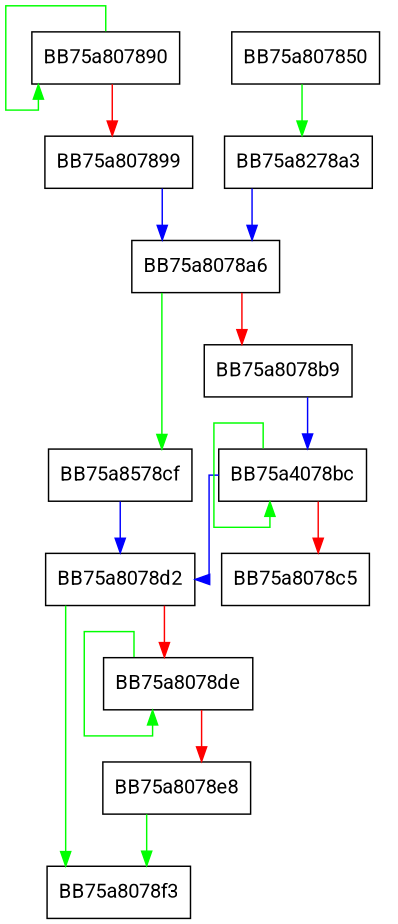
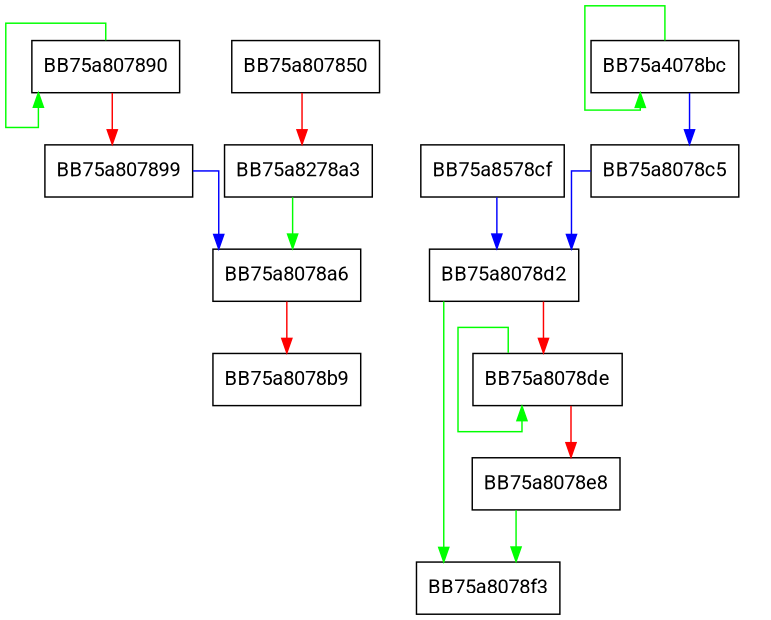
edge "BB75a807850" -> "BB75a8278a3": color green -> red
edge "BB75a8278a3" -> "BB75a8078a6": color blue -> green
edge "BB75a8078a6" -> "BB75a8578cf": removed
edge "BB75a8078b9" -> "BB75a4078bc": removed
edge "BB75a4078bc" -> "BB75a8078c5": color red -> blue
edge "BB75a4078bc" -> "BB75a8078d2": now "BB75a8078c5" -> "BB75a8078d2"
